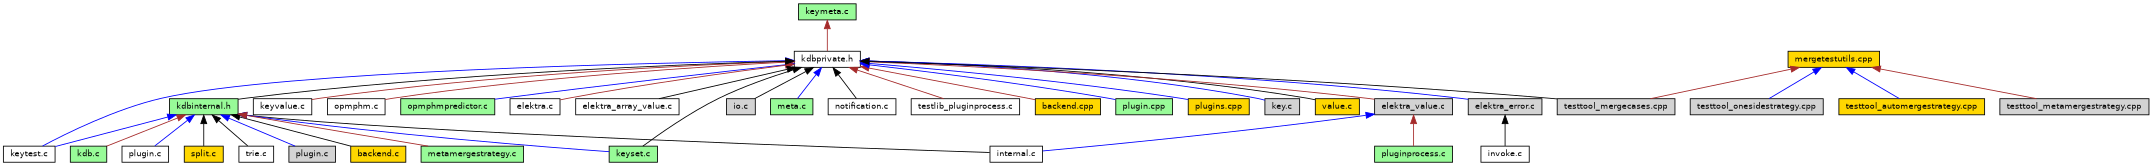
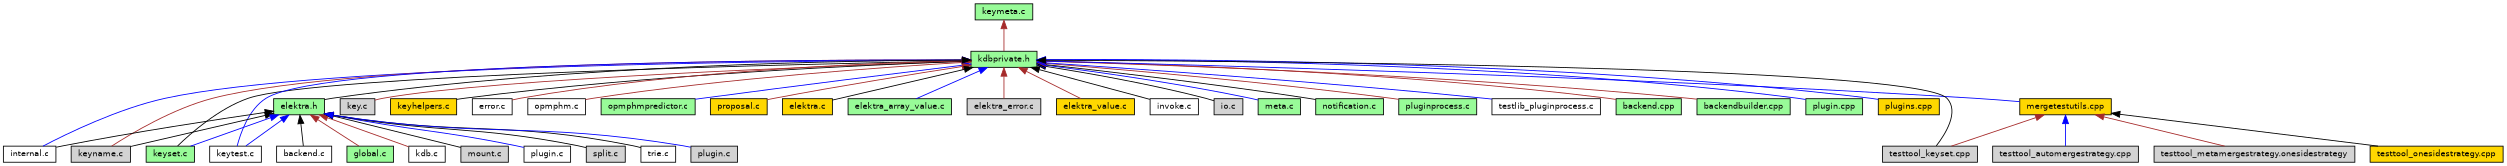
node "kdbprivate.h": fillcolor white -> palegreen
edge "key.c" -> "kdbprivate.h": color blue -> brown
edge "elektra_error.c" -> "kdbprivate.h": color blue -> brown
edge "mergetestutils.cpp" -> "kdbprivate.h": added
edge "elektra_array_value.c" -> "kdbprivate.h": color black -> blue
edge "testlib_pluginprocess.c" -> "kdbprivate.h": color brown -> blue
edge "testtool_onesidestrategy.cpp" -> "mergetestutils.cpp": color blue -> black
edge "elektra.c" -> "kdbprivate.h": color brown -> black
node "kdbinternal.h": label "kdbinternal.h" -> "elektra.h"
node "keyvalue.c": label "keyvalue.c" -> "error.c"
node "elektra.c": fillcolor white -> gold
node "elektra_array_value.c": fillcolor white -> palegreen
node "proposal.c": added
node "notification.c": fillcolor white -> palegreen
node "backend.cpp": fillcolor gold -> palegreen
node "value.c": label "value.c" -> "keyhelpers.c"
node "elektra_value.c": fillcolor lightgrey -> gold
node "testtool_mergecases.cpp": label "testtool_mergecases.cpp" -> "testtool_keyset.cpp"
node "backendbuilder.cpp": added
node "testtool_onesidestrategy.cpp": fillcolor lightgrey -> gold
node "testtool_automergestrategy.cpp": fillcolor gold -> lightgrey
node "testtool_metamergestrategy.cpp": label "testtool_metamergestrategy.cpp" -> "testtool_metamergestrategy.onesidestrategy"
edge "internal.c" -> "elektra_value.c": now "internal.c" -> "kdbprivate.h"
edge "pluginprocess.c" -> "elektra_value.c": now "pluginprocess.c" -> "kdbprivate.h"
edge "invoke.c" -> "elektra_error.c": now "invoke.c" -> "kdbprivate.h"
node "kdb.c": fillcolor palegreen -> white
node "keyname.c": added
node "split.c": fillcolor gold -> lightgrey
node "backend.c": fillcolor gold -> white
node "metamergestrategy.c": label "metamergestrategy.c" -> "global.c"
node "mount.c": added
